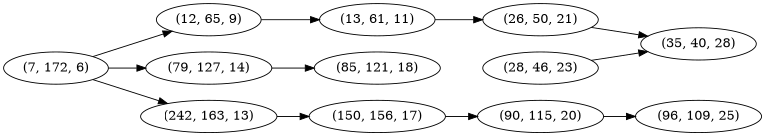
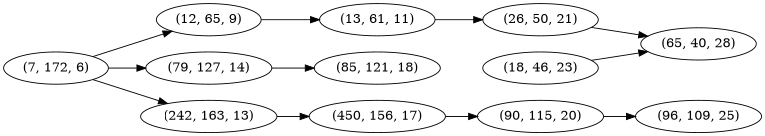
node "(35, 40, 28)": label "(35, 40, 28)" -> "(65, 40, 28)"
node "(28, 46, 23)": label "(28, 46, 23)" -> "(18, 46, 23)"
node "(150, 156, 17)": label "(150, 156, 17)" -> "(450, 156, 17)"
